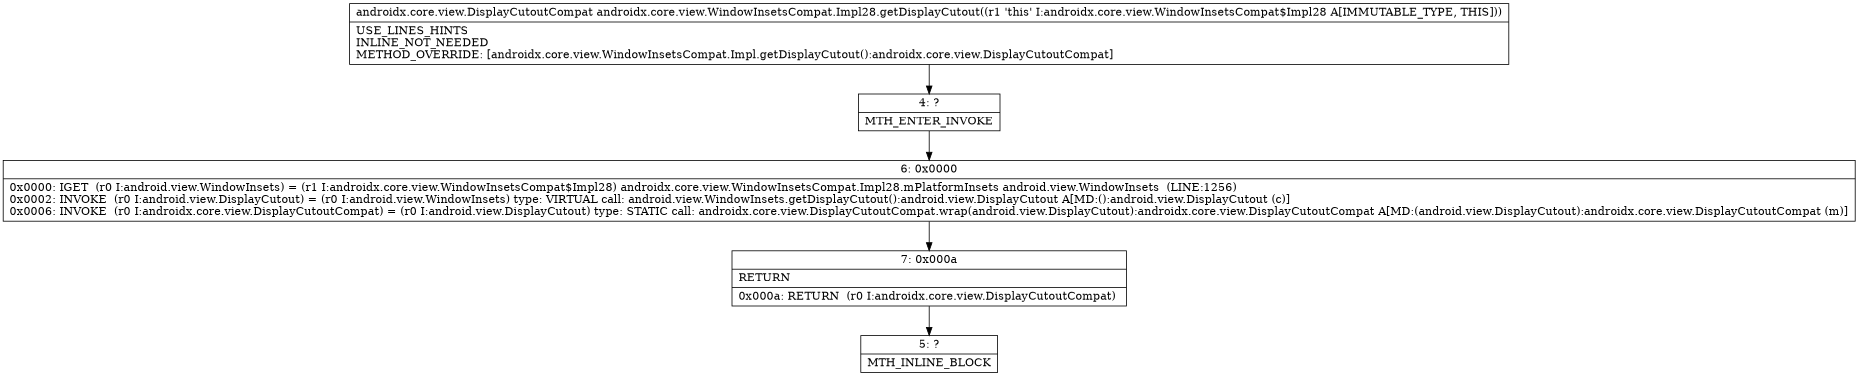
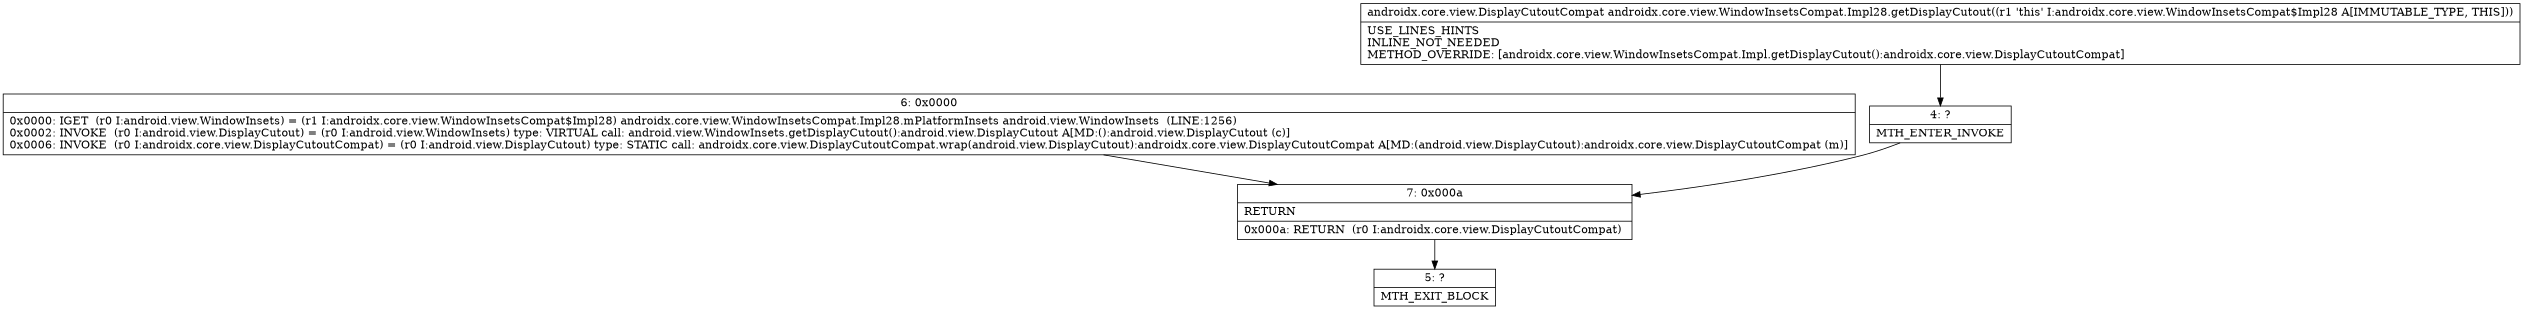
edge "4: ?" -> "6: 0x0000": now "4: ?" -> "7: 0x000a"
node "5: ?": text "MTH_INLINE_BLOCK" -> "MTH_EXIT_BLOCK"
